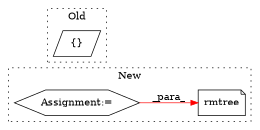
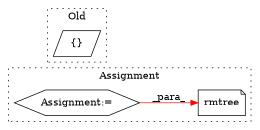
cluster "New": label "New" -> "Assignment"
